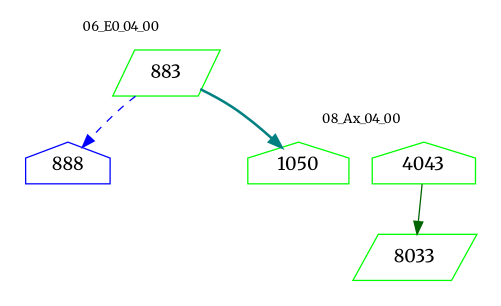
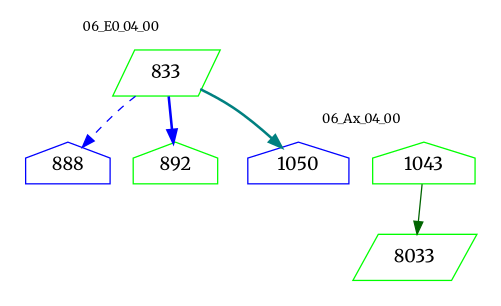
node "883": label "883" -> "833"
cluster "08_Ax_04_00": label "08_Ax_04_00" -> "06_Ax_04_00"
node "892": added
node "1050": color green -> blue
node "4043": label "4043" -> "1043"
